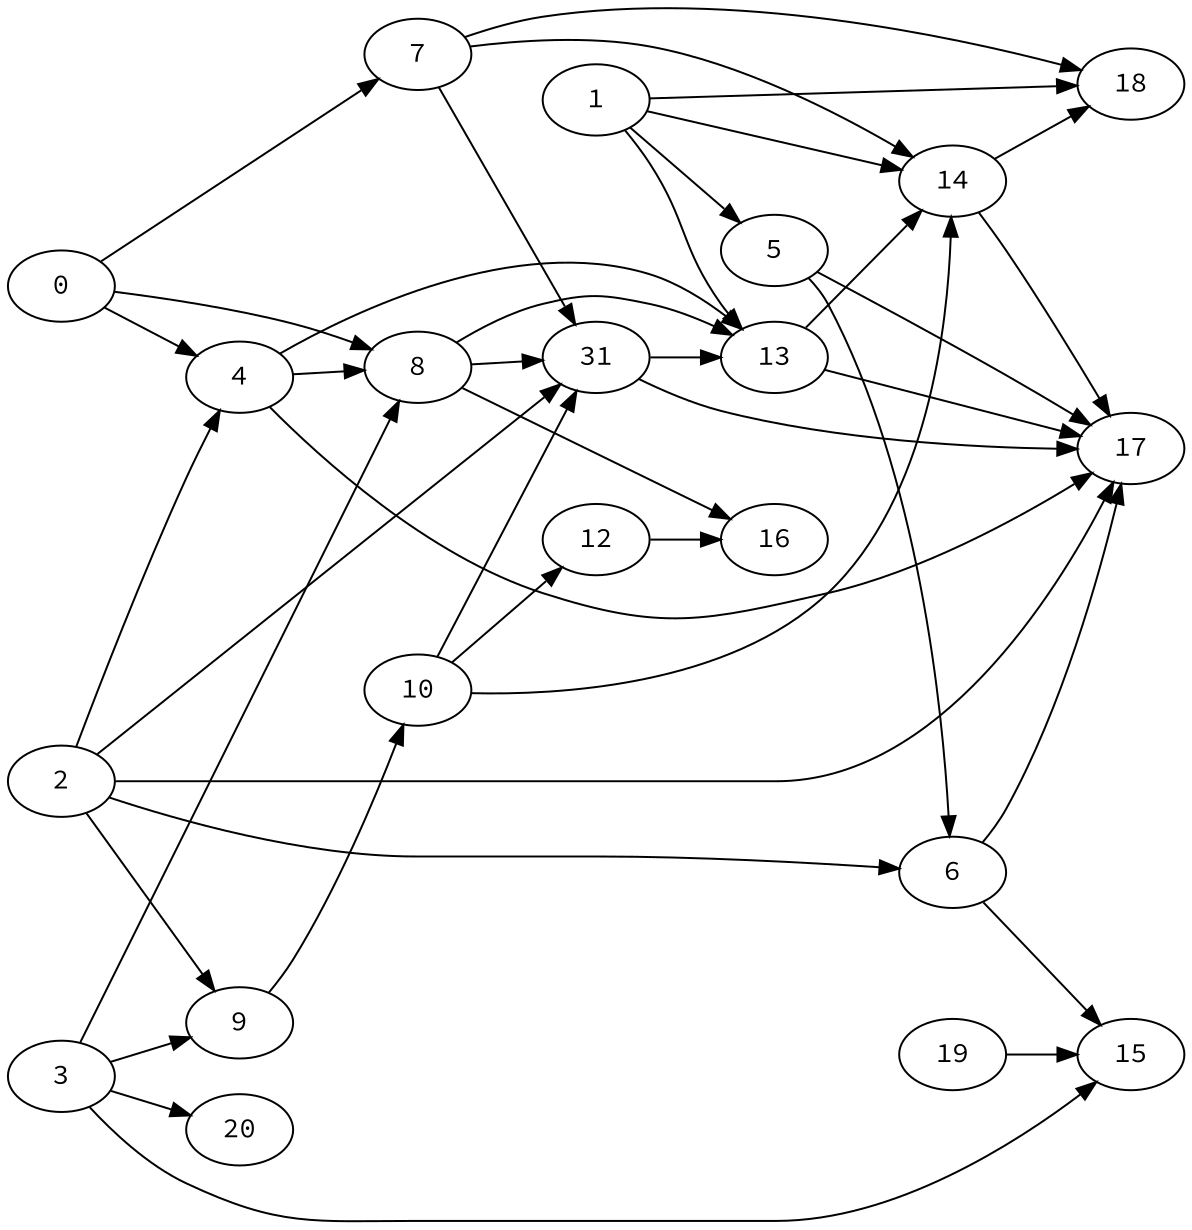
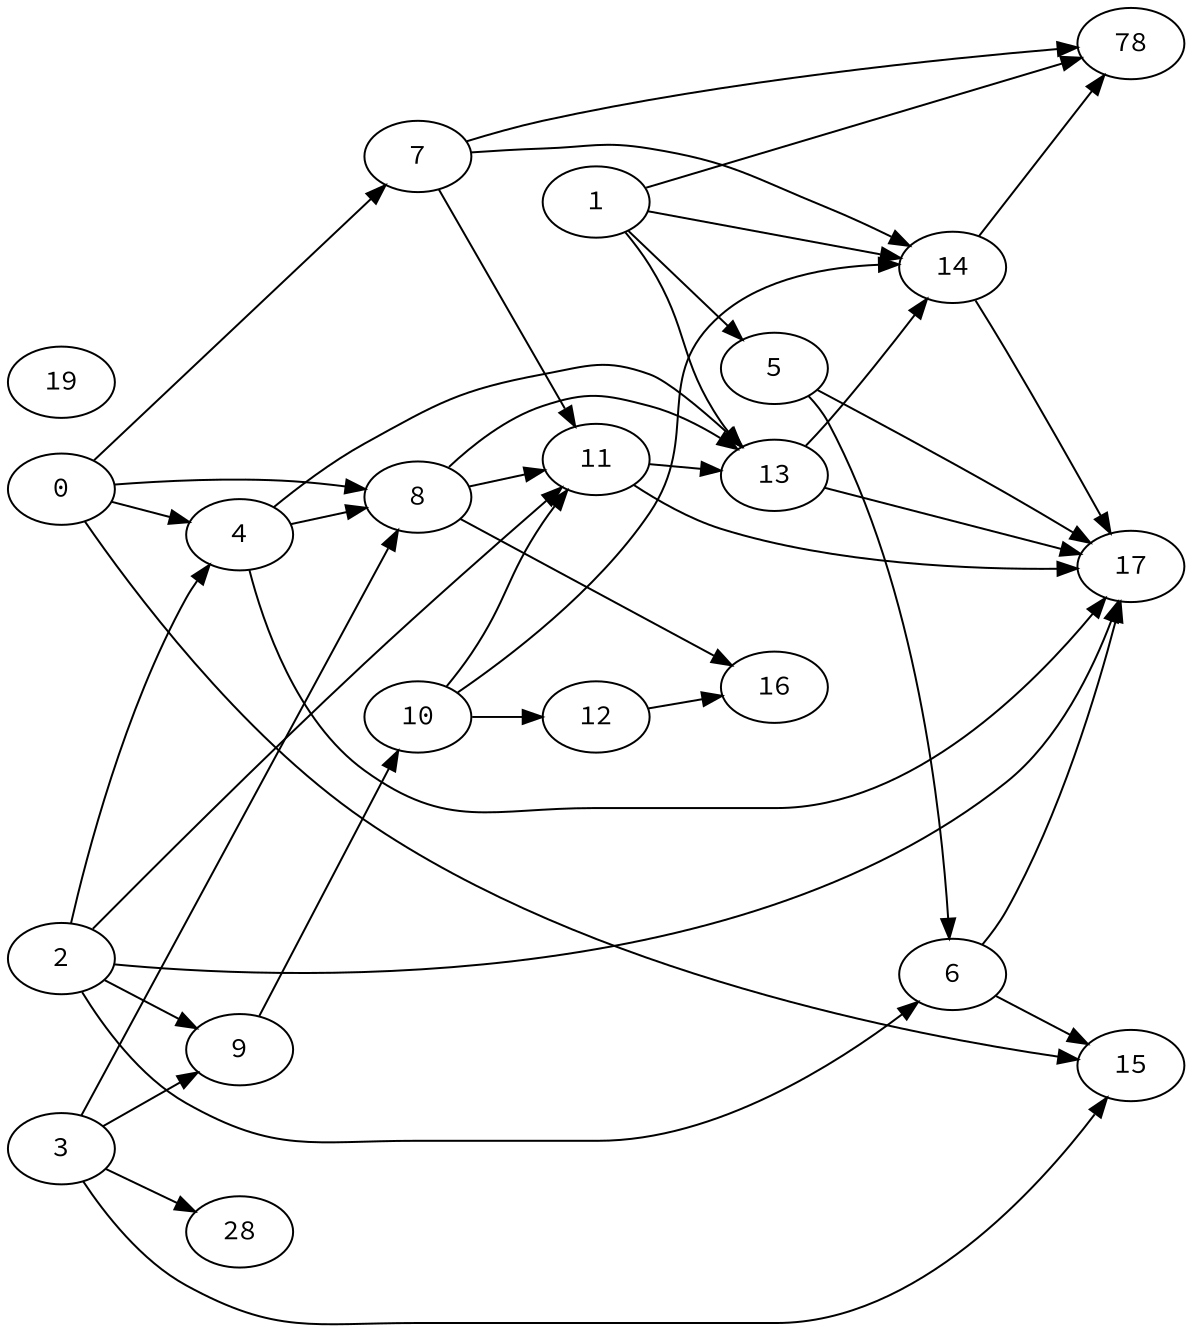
node "18": label "18" -> "78"
node "31": label "31" -> "11"
edge "19" -> "15": now "0" -> "15"
node "20": label "20" -> "28"
